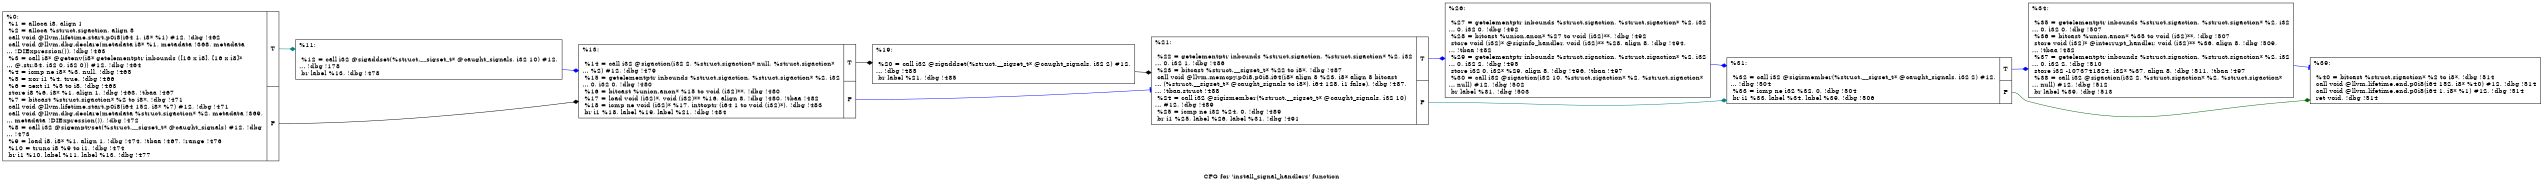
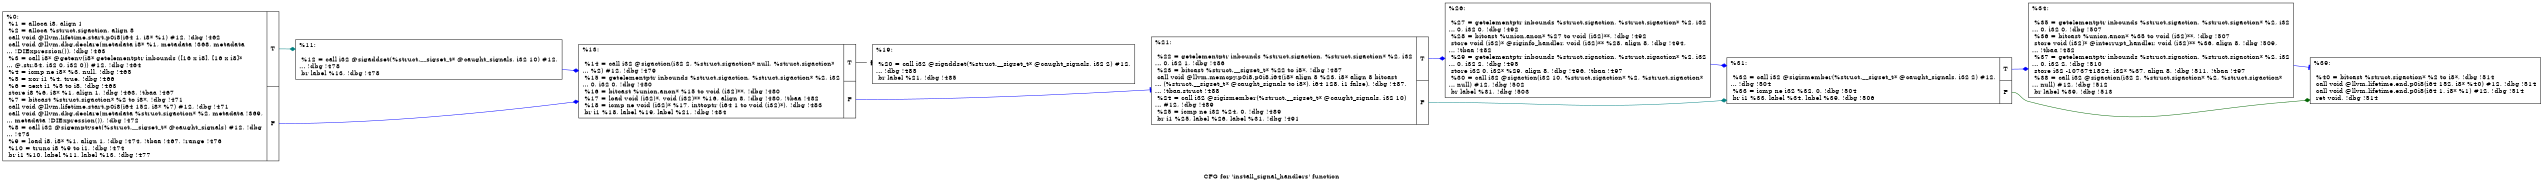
edge "%13:" -> "%19:": arrowhead diamond -> tee
node "%11:": text "... !dbg !178" -> "... !dbg !478"
edge "%19:" -> "%21:": removed
edge "%0:" -> "%13:": color black -> blue
